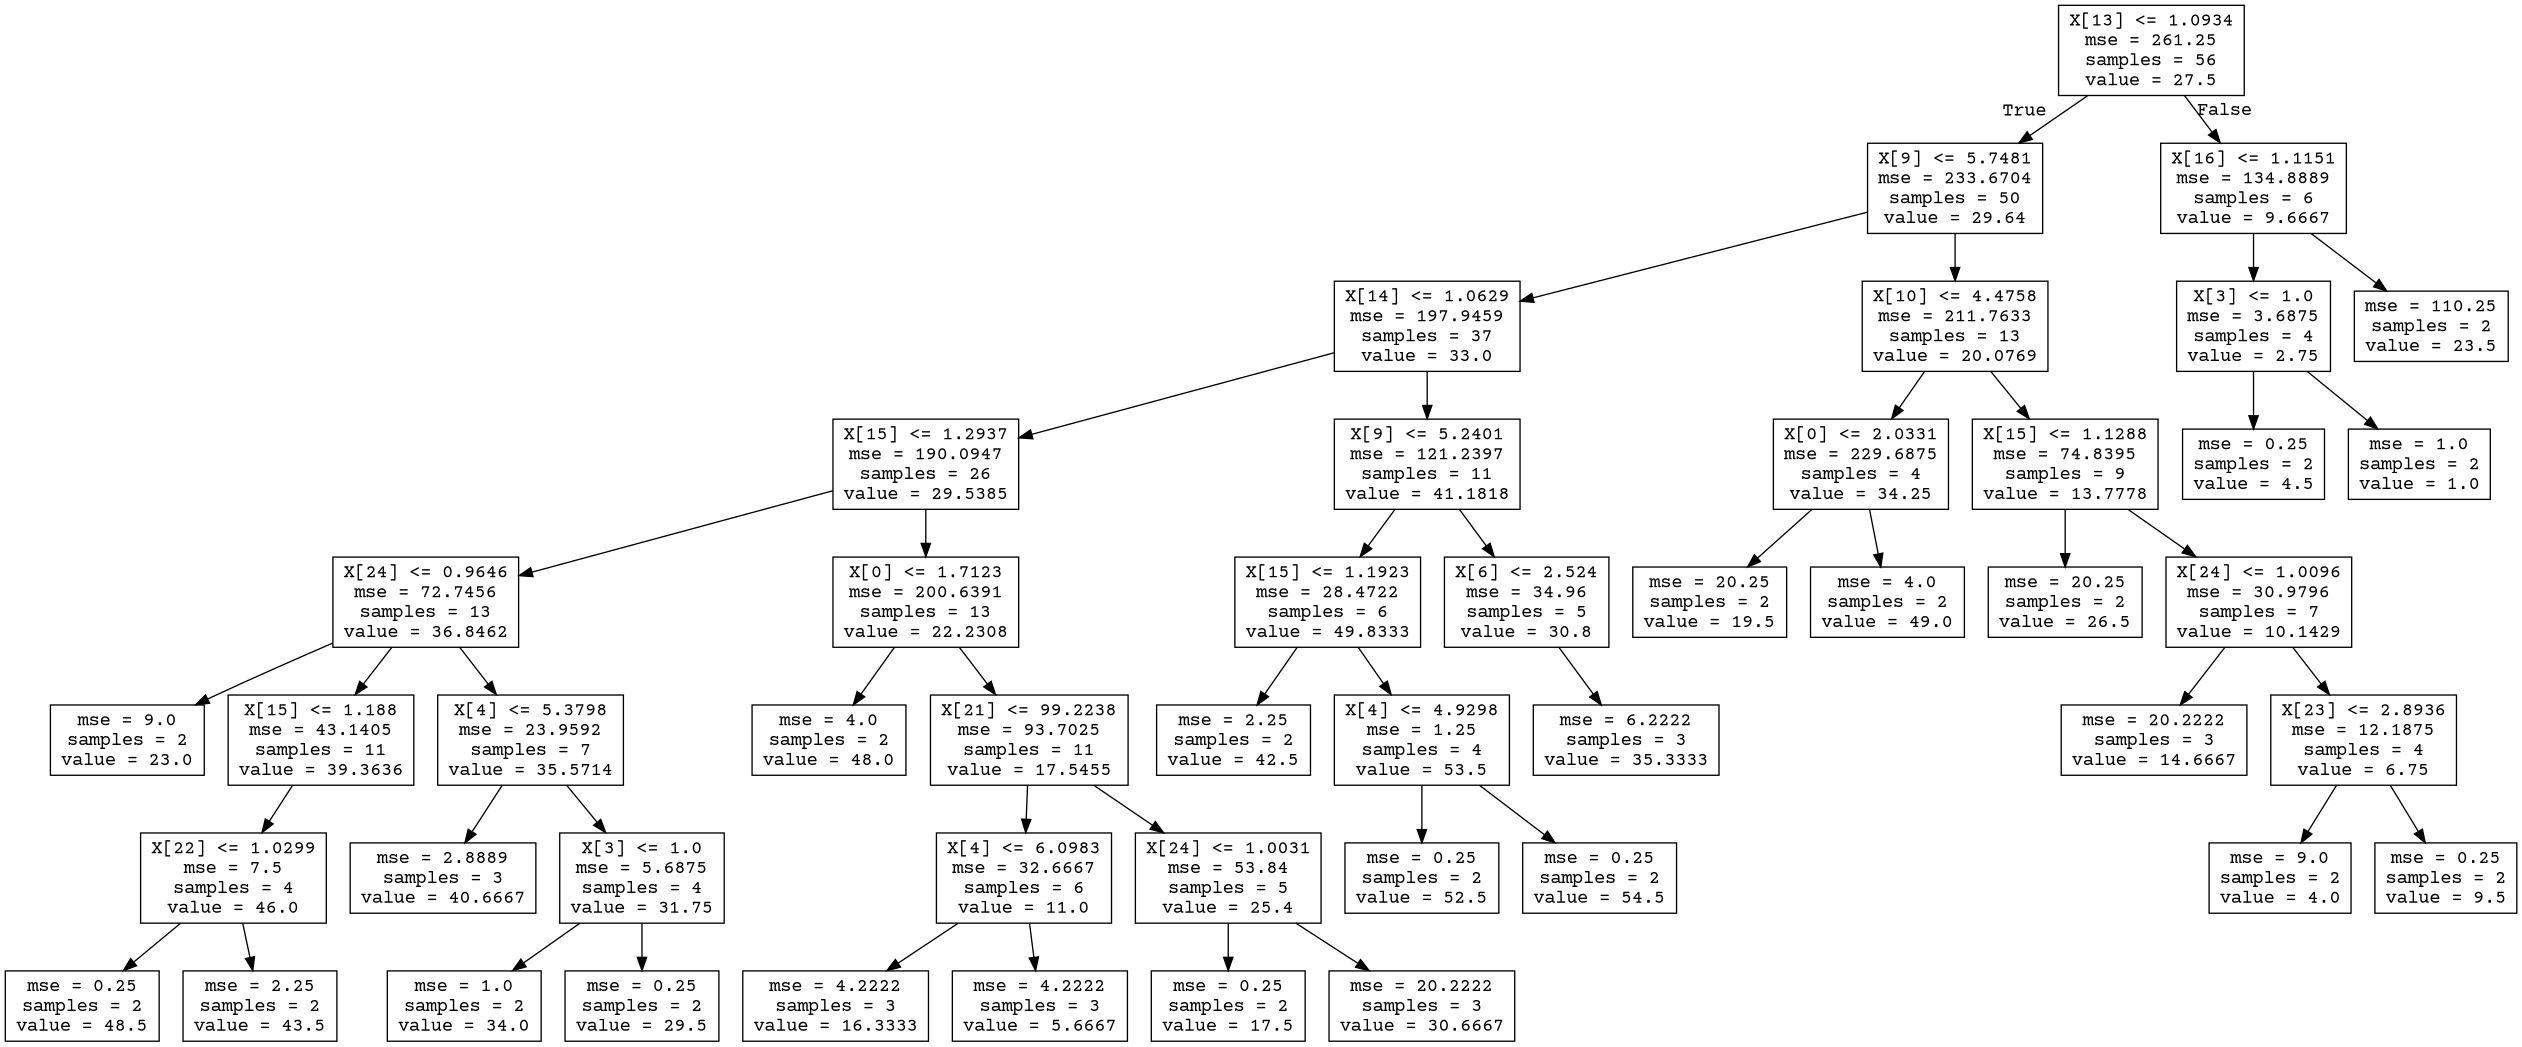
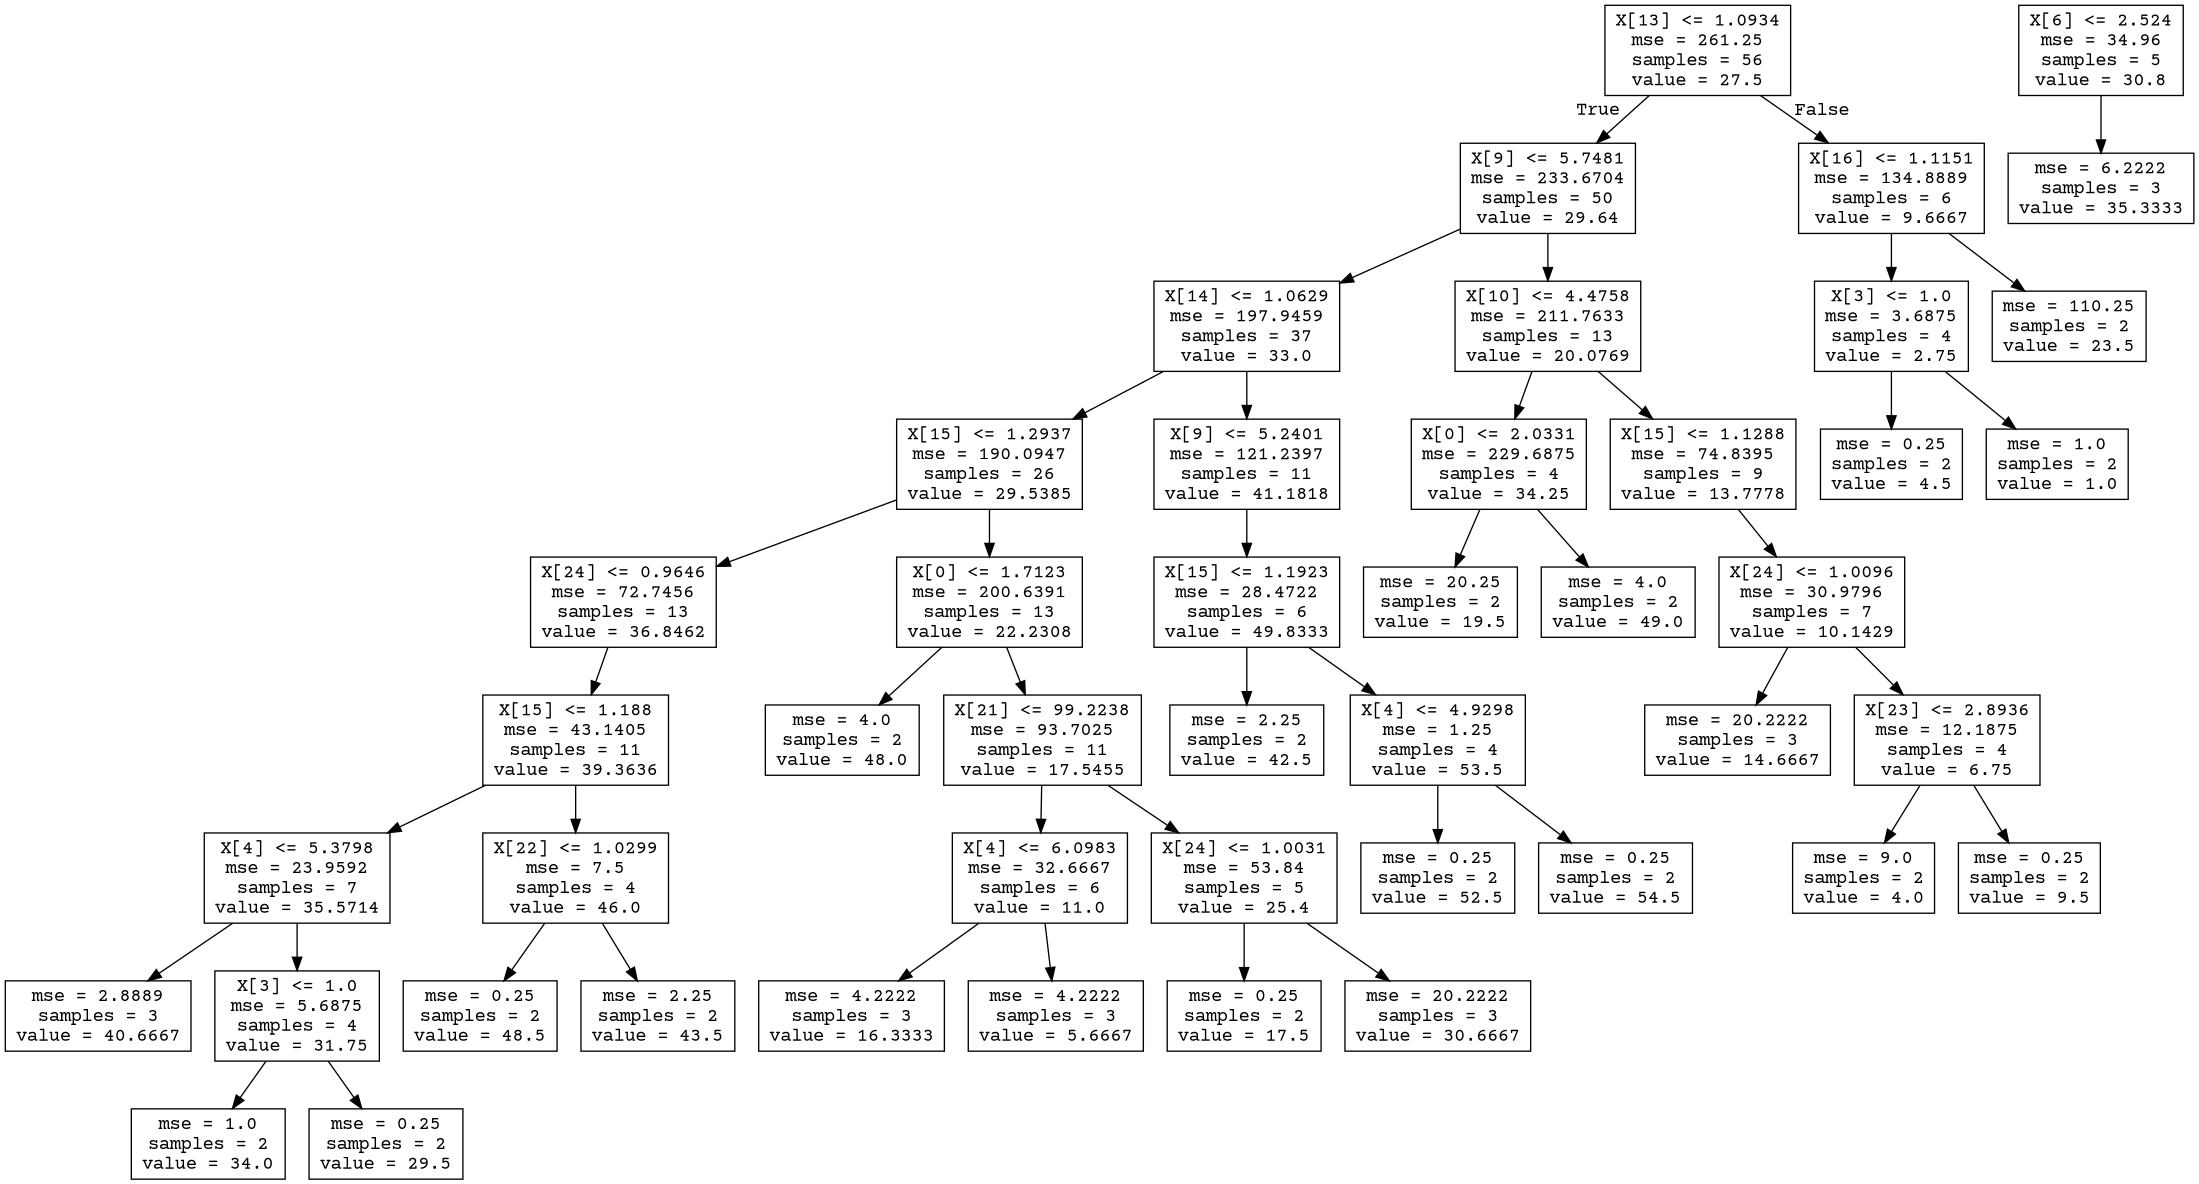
edge "X[9] <= 5.2401 mse = 121.2397 samples = 11 value = 41.1818" -> "X[6] <= 2.524 mse = 34.96 samples = 5 value = 30.8": removed
node "mse = 20.25 samples = 2 value = 26.5": removed
edge "X[24] <= 0.9646 mse = 72.7456 samples = 13 value = 36.8462" -> "X[4] <= 5.3798 mse = 23.9592 samples = 7 value = 35.5714": now "X[15] <= 1.188 mse = 43.1405 samples = 11 value = 39.3636" -> "X[4] <= 5.3798 mse = 23.9592 samples = 7 value = 35.5714"
node "mse = 9.0 samples = 2 value = 23.0": removed
